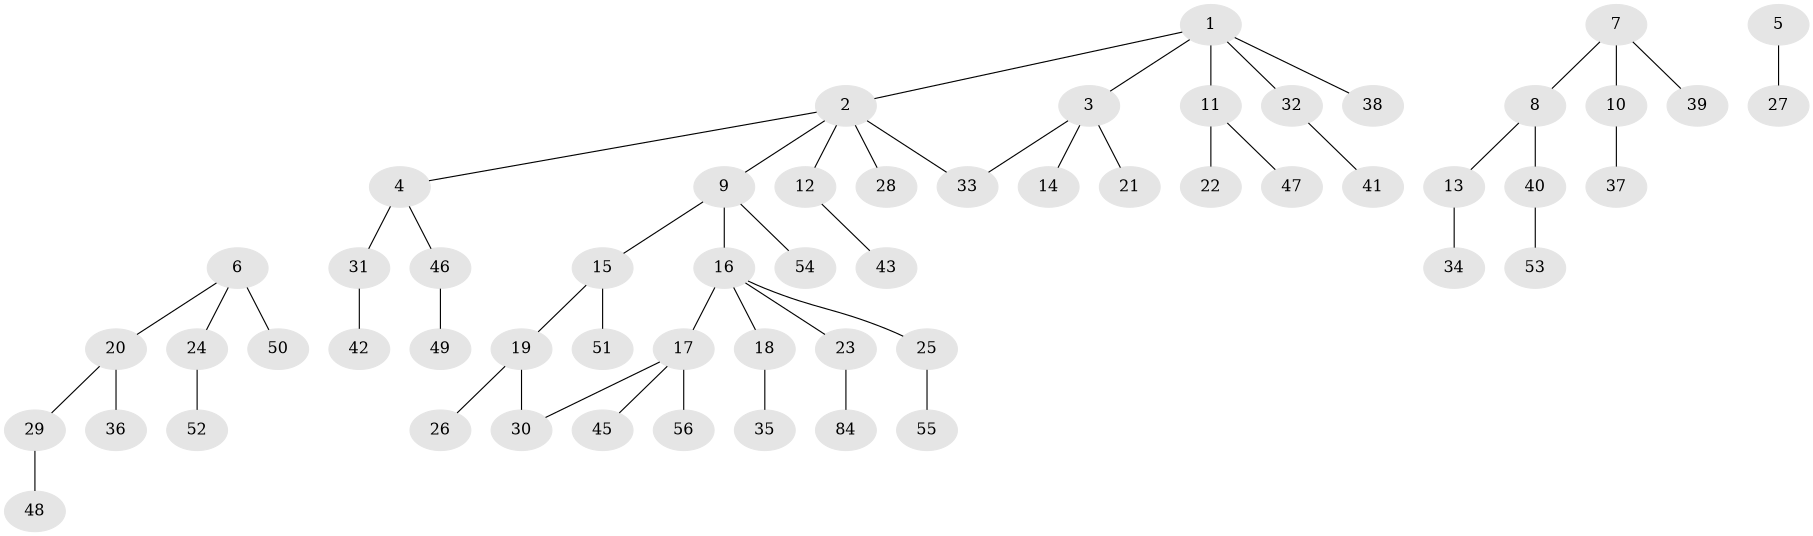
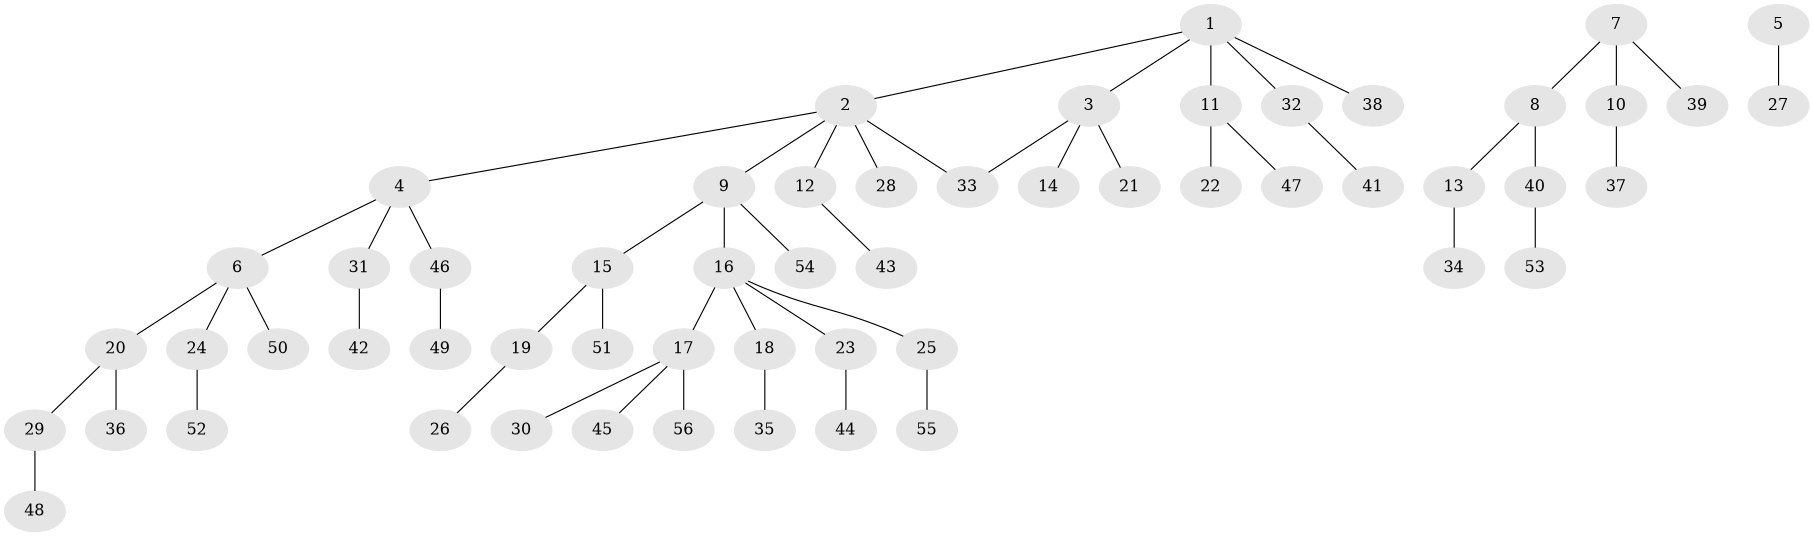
edge "4" -- "6": added
edge "19" -- "30": removed
node "84": label "84" -> "44"
